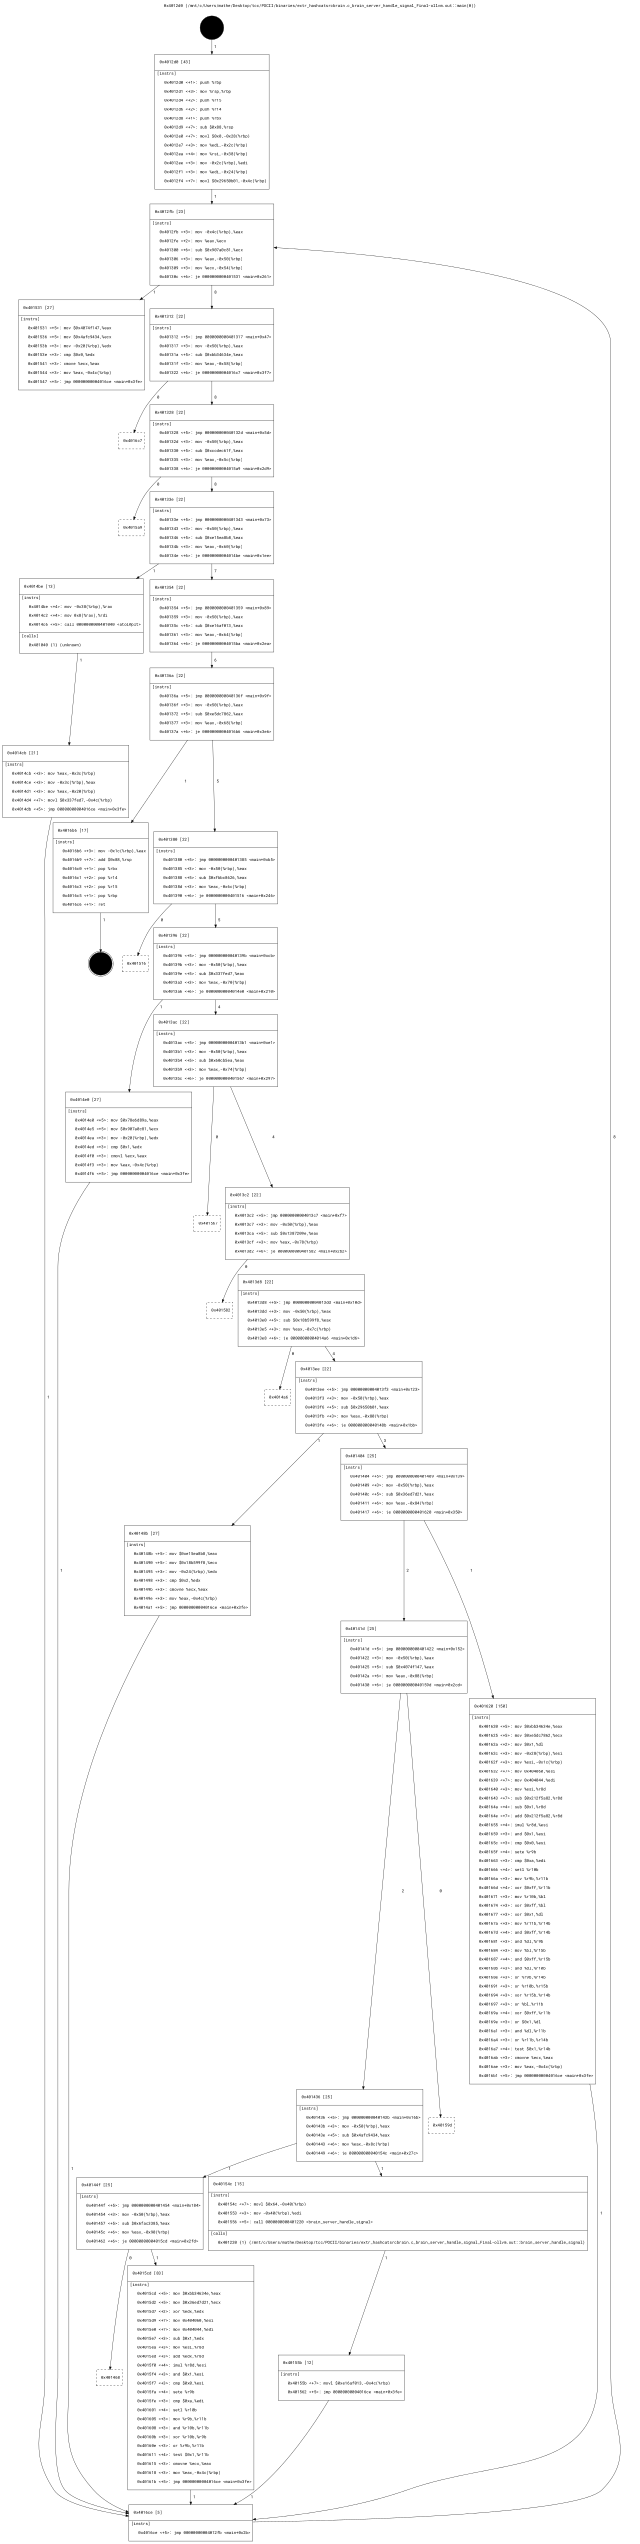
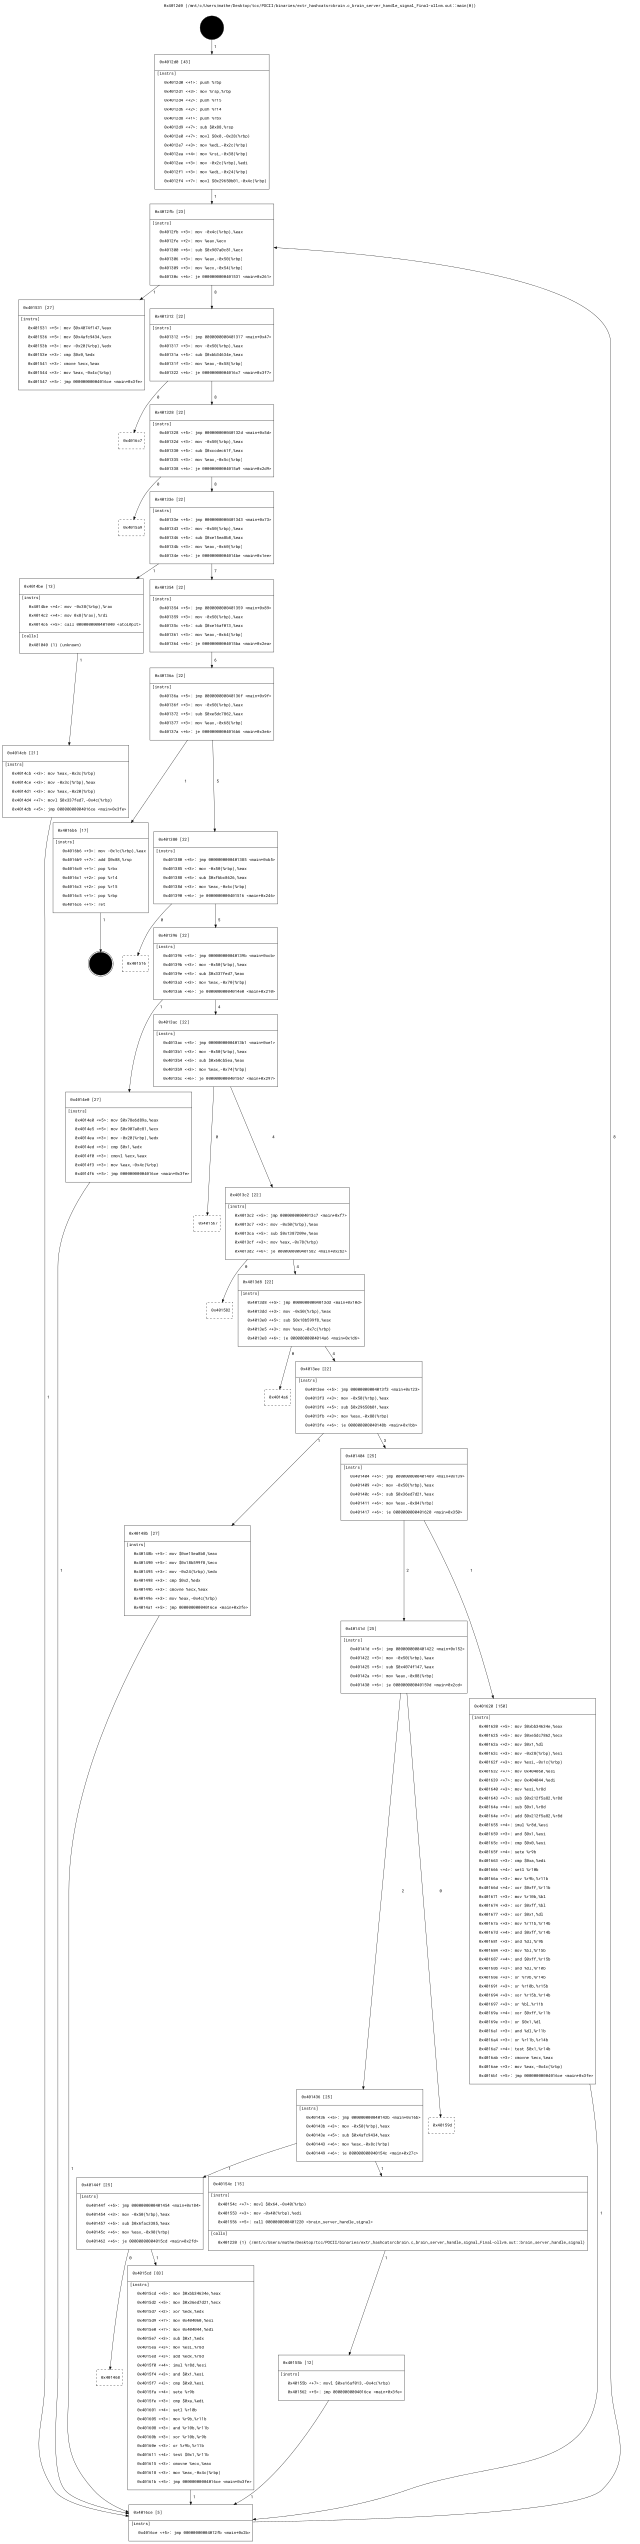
edge "0x4013c2 [22]" -> "0x4013d8 [22]": added, label "4"
